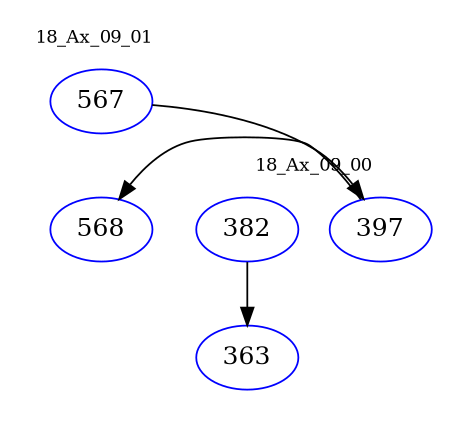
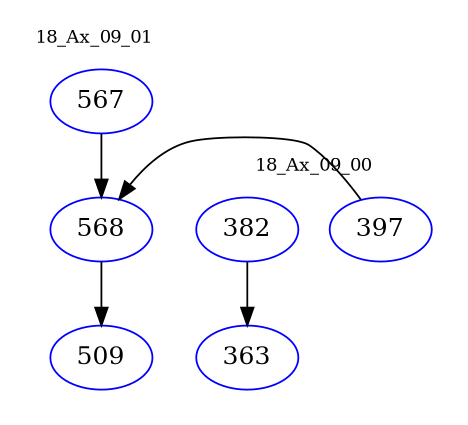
edge "567" -> "397": now "567" -> "568"
node "509": added
